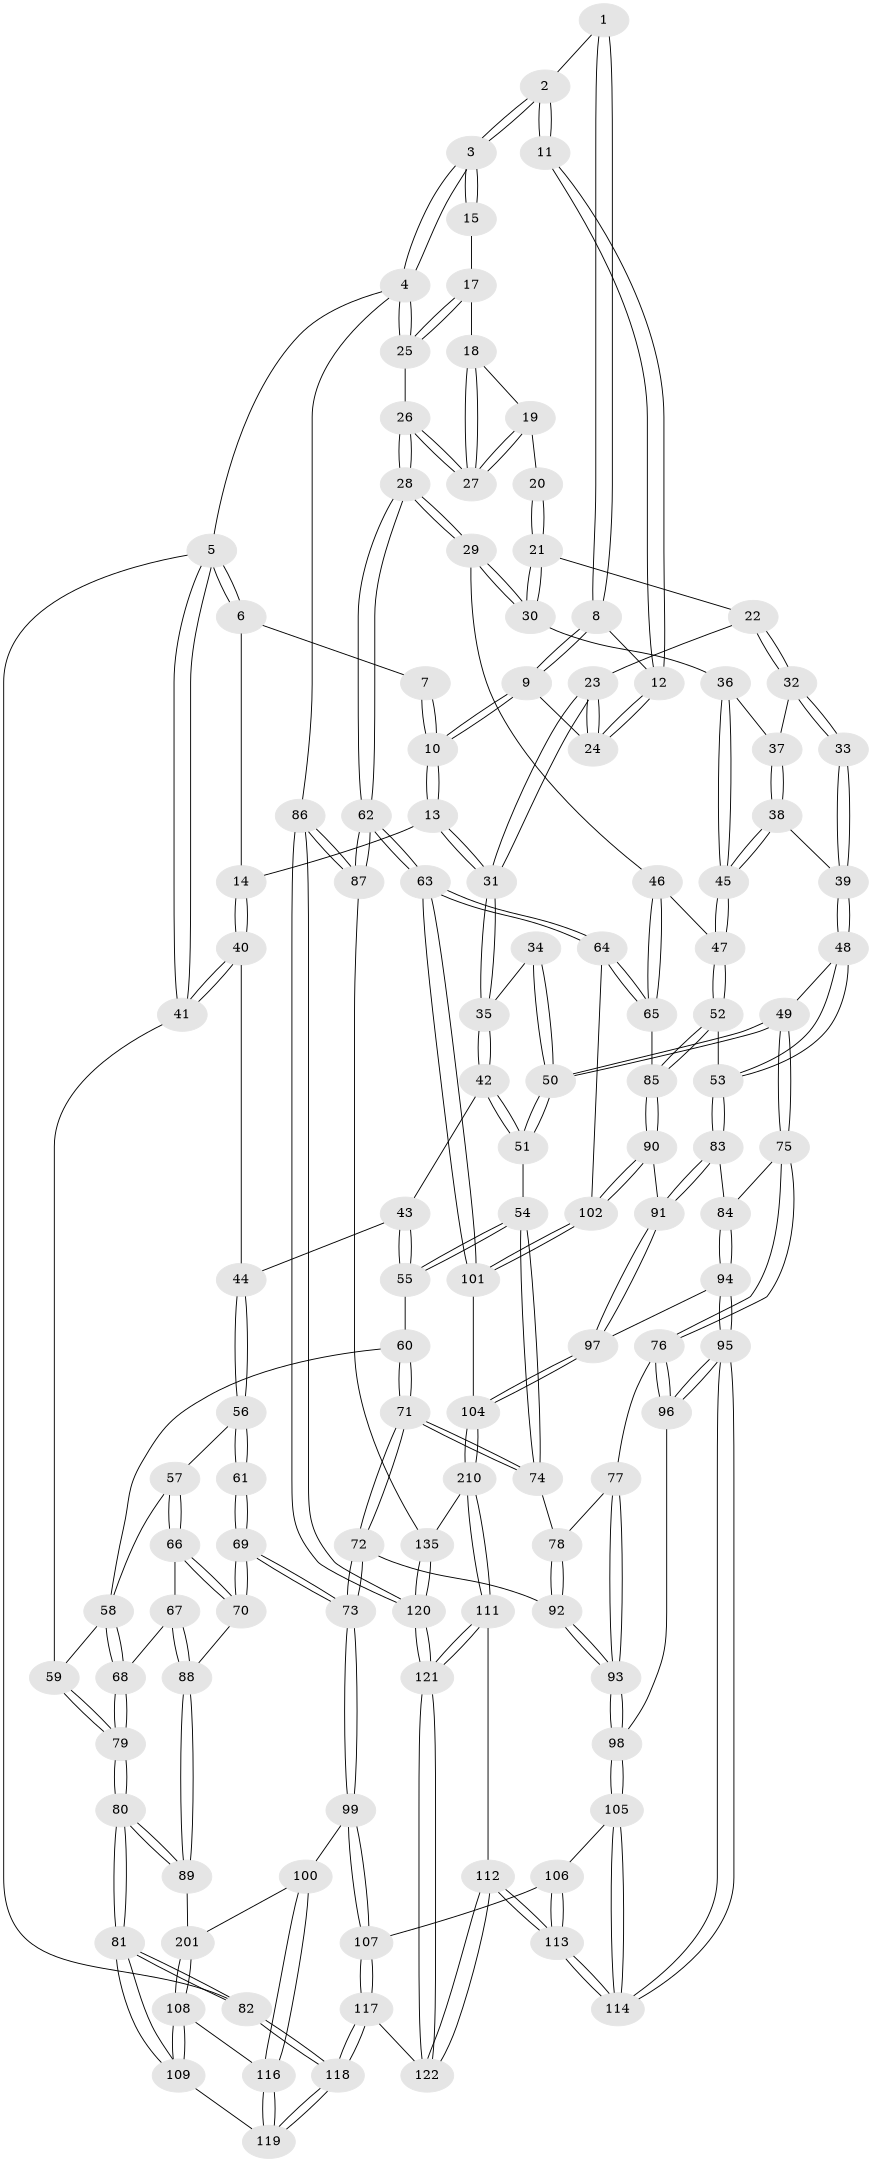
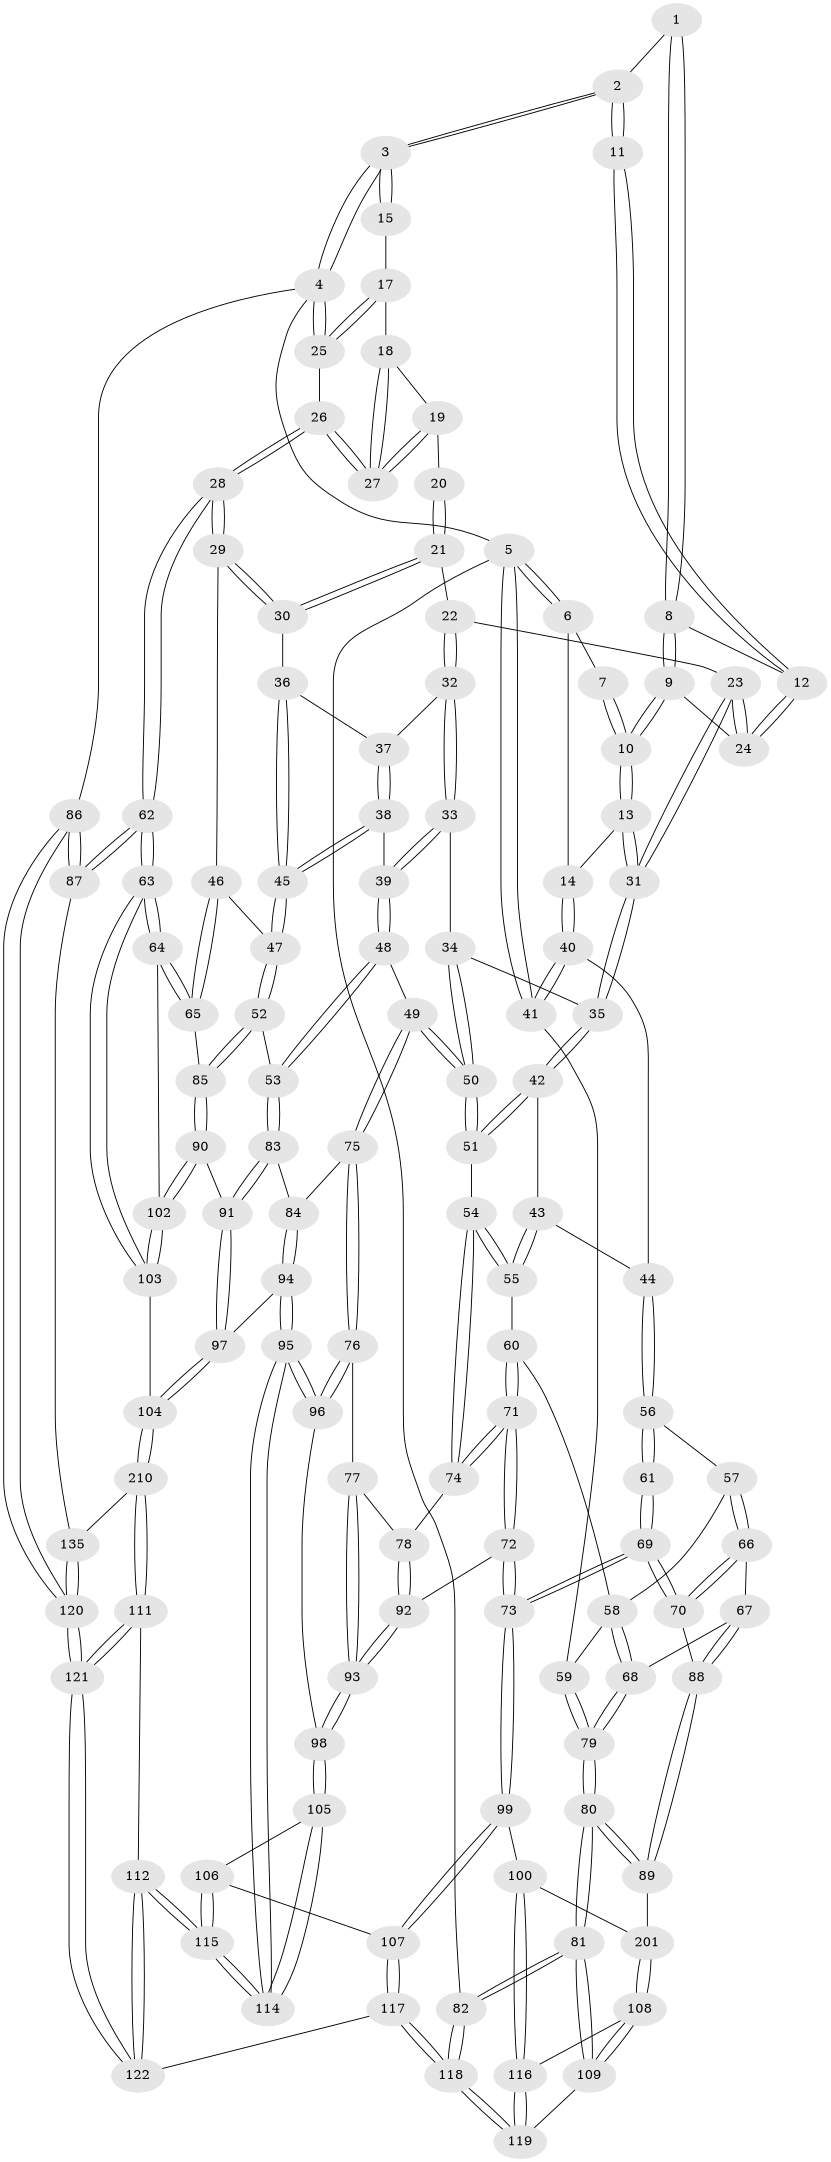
edge "33" -- "34": added
node "101": label "101" -> "103"
node "113": label "113" -> "115"
